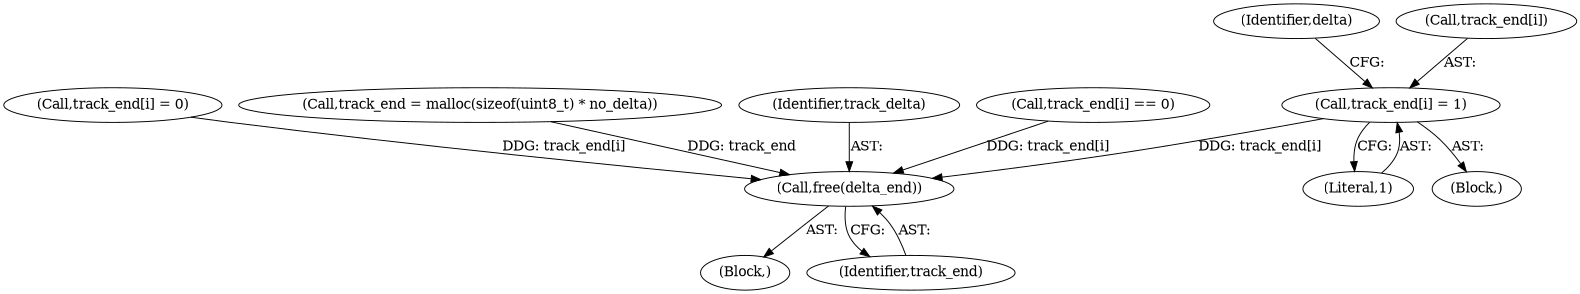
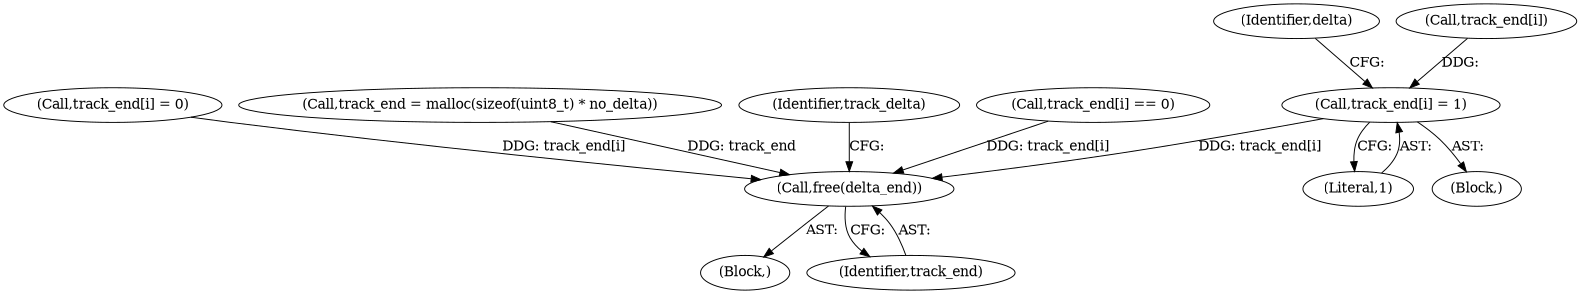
edge "(Call,track_end[i])" -> "(Call,track_end[i] = 1)": label "AST: " -> "DDG: "
edge "(Identifier,track_delta)" -> "(Call,free(delta_end))": label "AST: " -> "CFG: "
